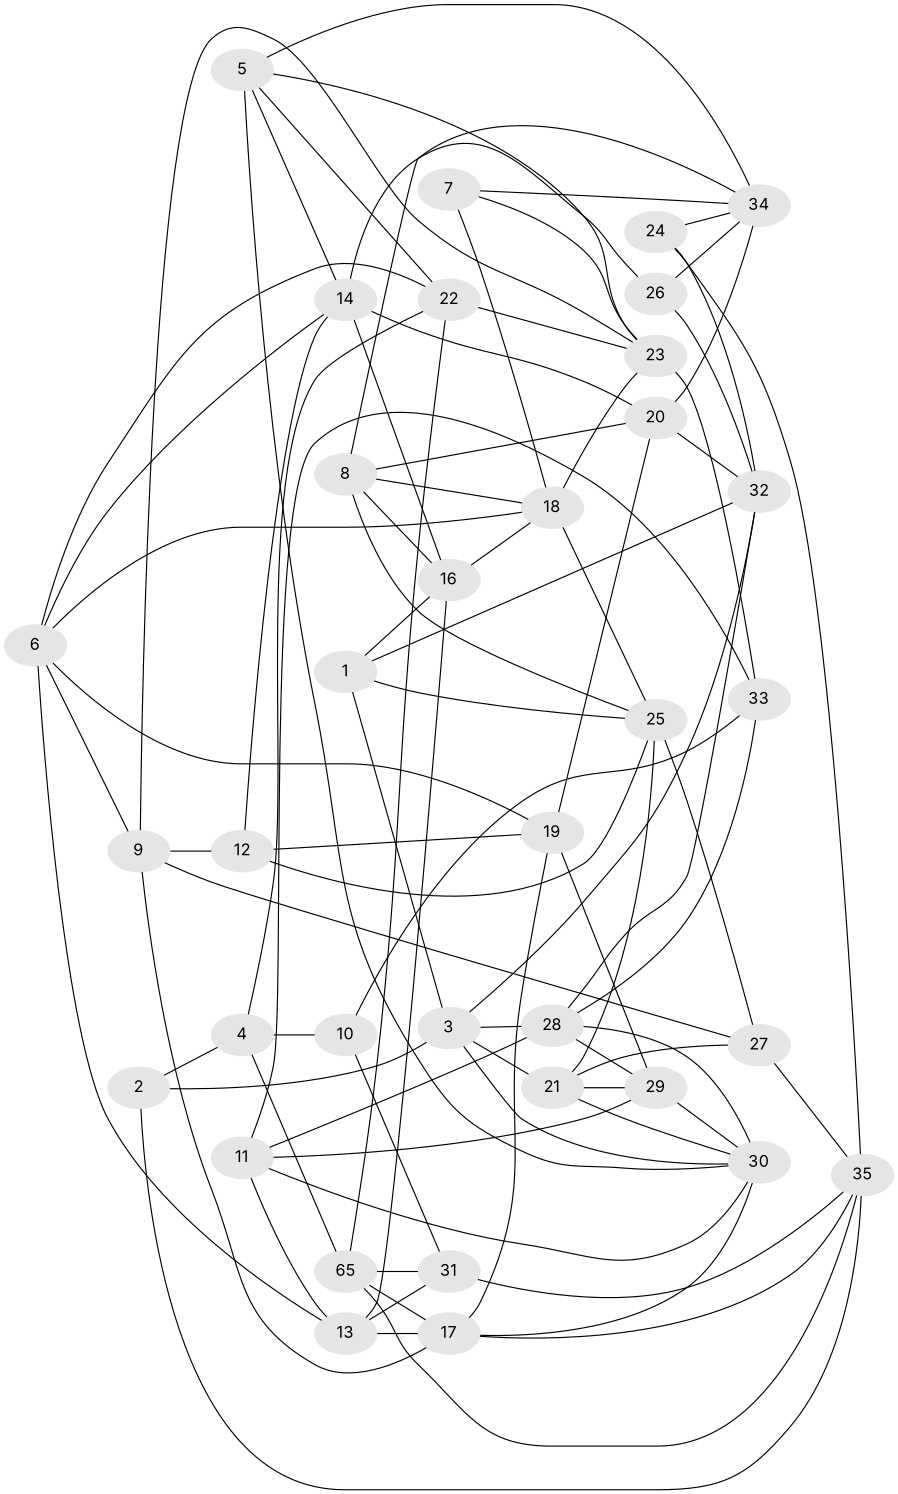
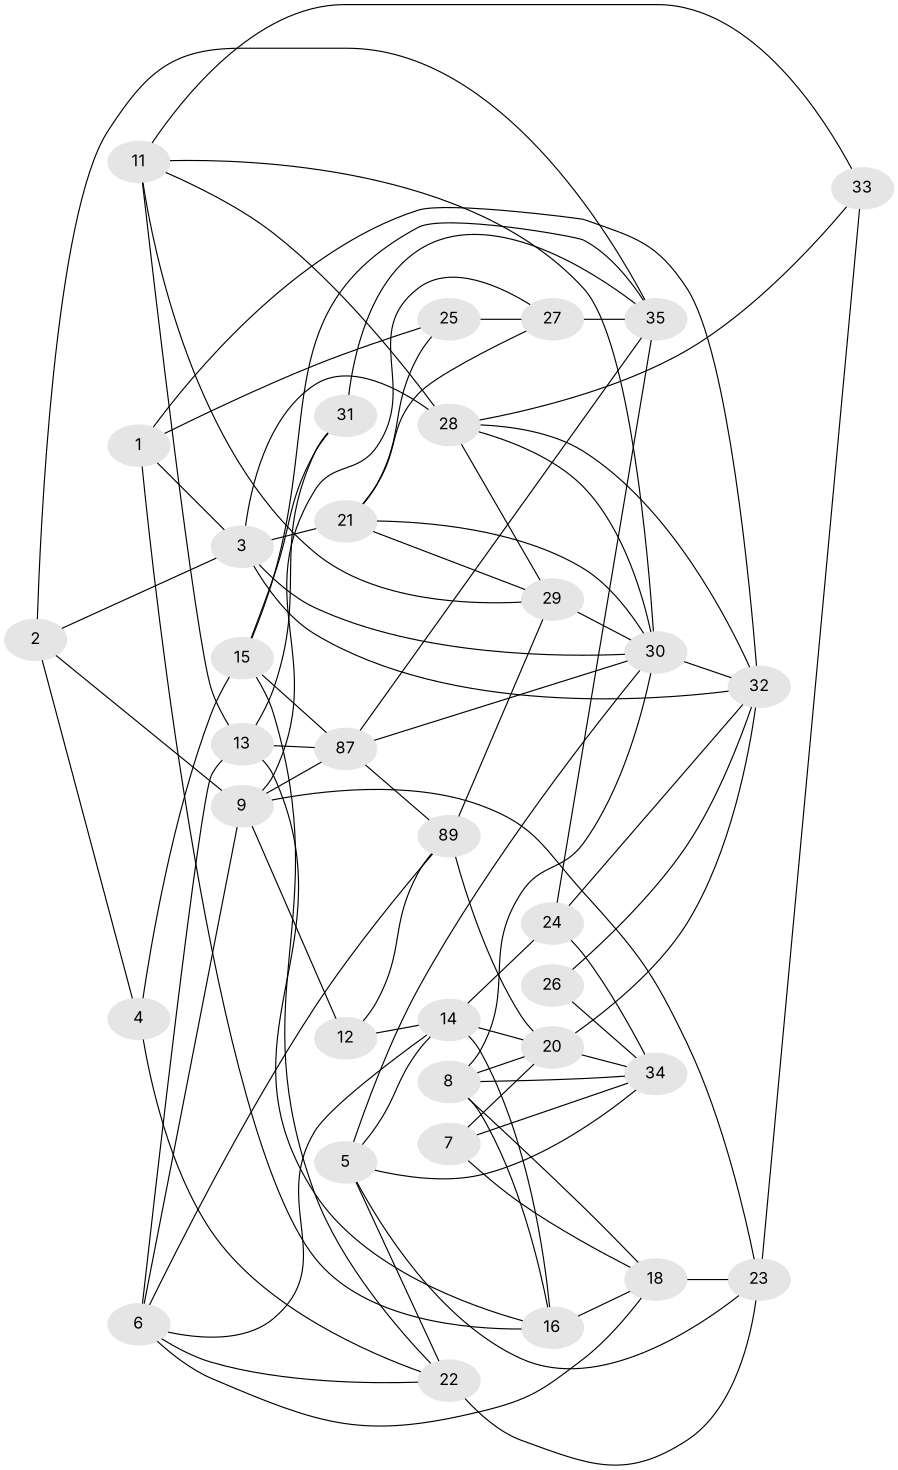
edge "26" -- "14": now "24" -- "14"
edge "7" -- "23": now "7" -- "20"
edge "18" -- "25": removed
edge "8" -- "25": now "8" -- "30"
edge "30" -- "32": added
edge "2" -- "9": added
node "19": label "19" -> "89"
edge "25" -- "12": removed
node "10": removed
node "65": label "65" -> "15"
node "17": label "17" -> "87"
